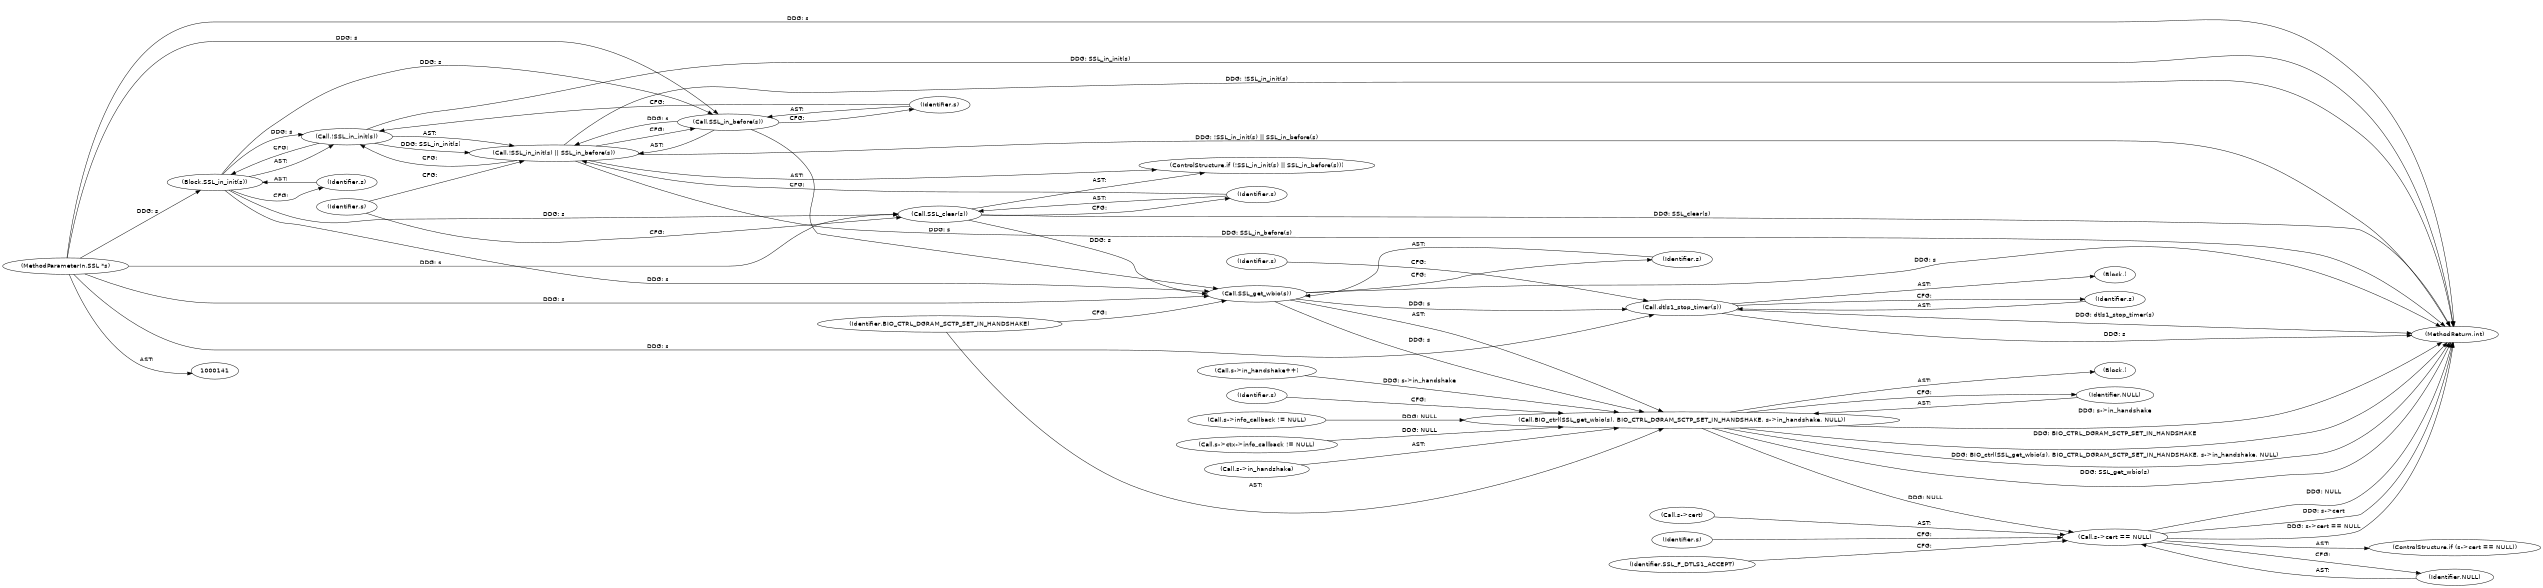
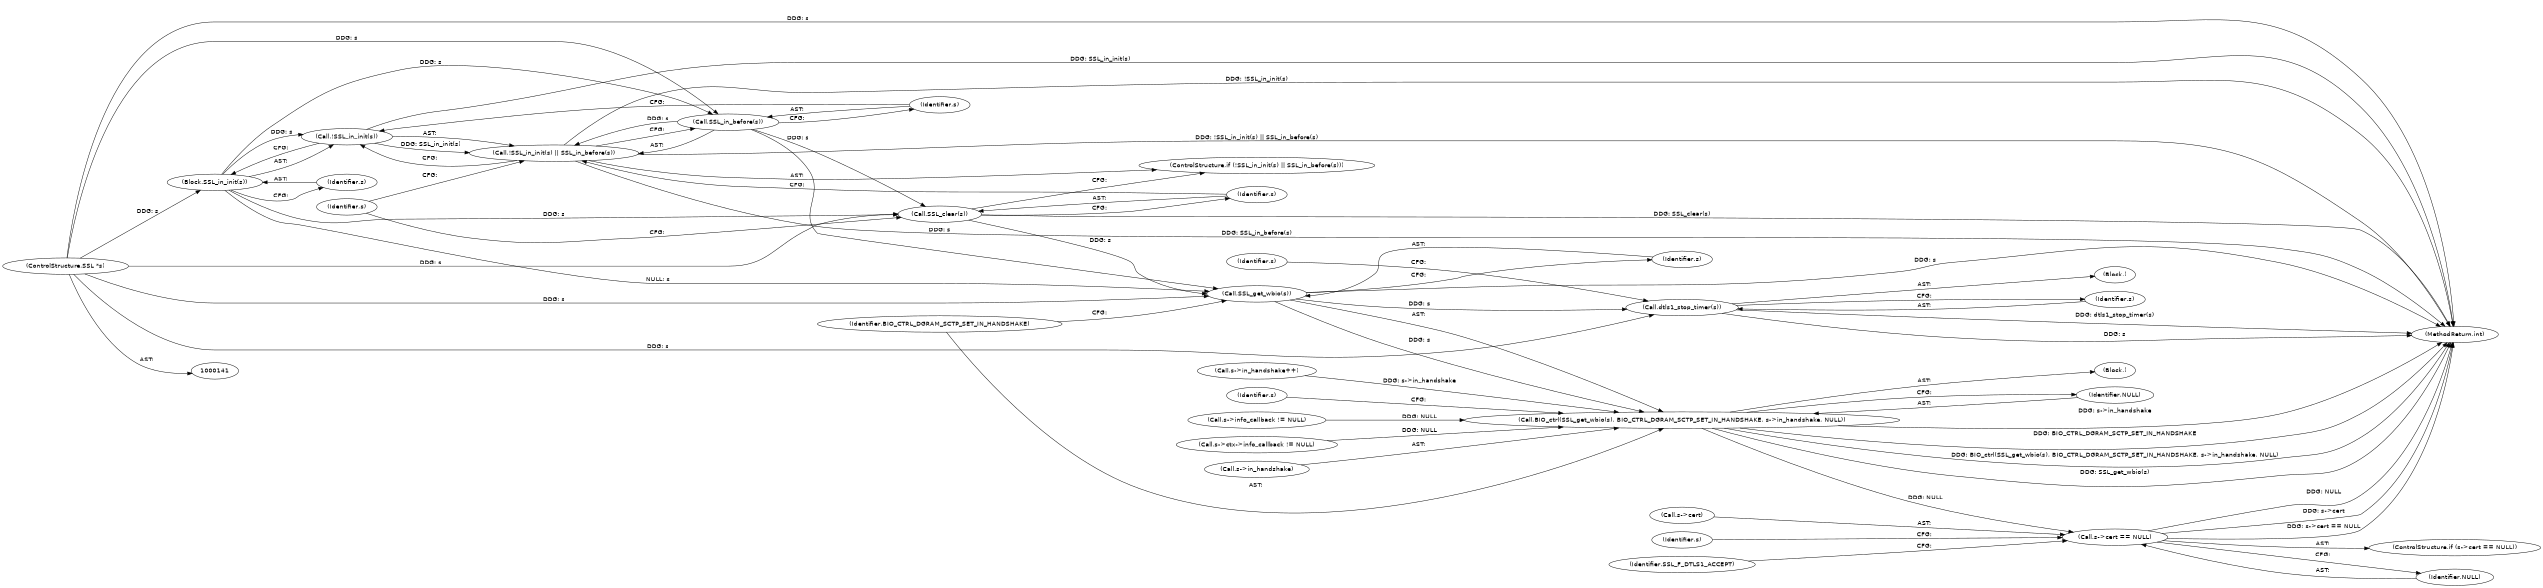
edge "(Call,SSL_in_before(s))" -> "(Call,SSL_clear(s))": added, label "DDG: s"
edge "(Call,SSL_clear(s))" -> "(ControlStructure,if (!SSL_in_init(s) || SSL_in_before(s)))": label "AST: " -> "CFG: "
node "(MethodParameterIn,SSL *s)": label "(MethodParameterIn,SSL *s)" -> "(ControlStructure,SSL *s)"
edge "(Block,SSL_in_init(s))" -> "(Call,SSL_get_wbio(s))": label "DDG: s" -> "NULL: s"
